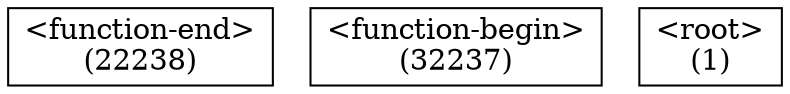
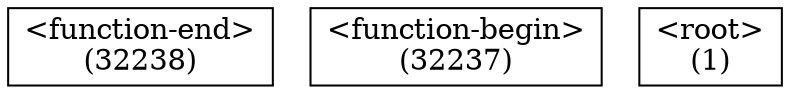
node "<function-end> (22238)": label "<function-end> (22238)" -> "<function-end> (32238)"
